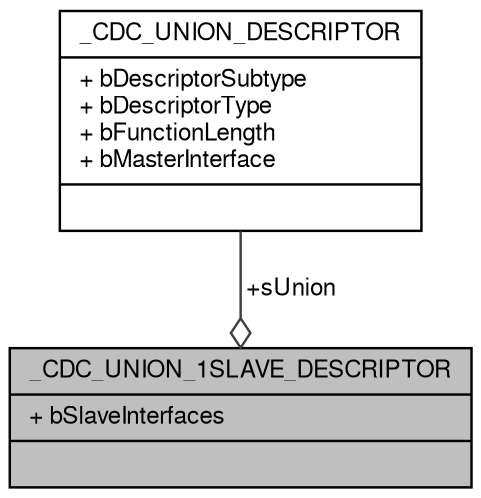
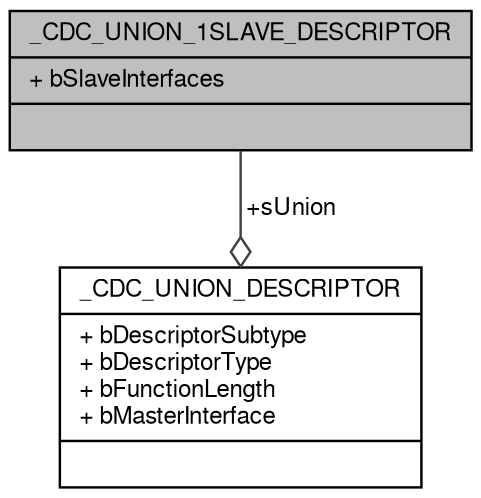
edge "_CDC_UNION_DESCRIPTOR" -> "_CDC_UNION_1SLAVE_DESCRIPTOR": reversed
